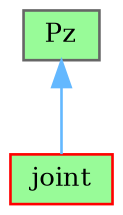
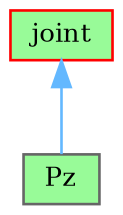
edge "joint" -> "Pz": reversed
